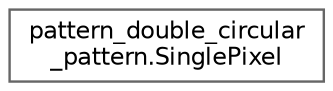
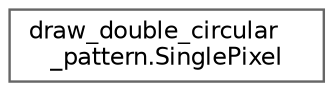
node "pattern_double_circular _pattern.SinglePixel": label "pattern_double_circular _pattern.SinglePixel" -> "draw_double_circular _pattern.SinglePixel"
